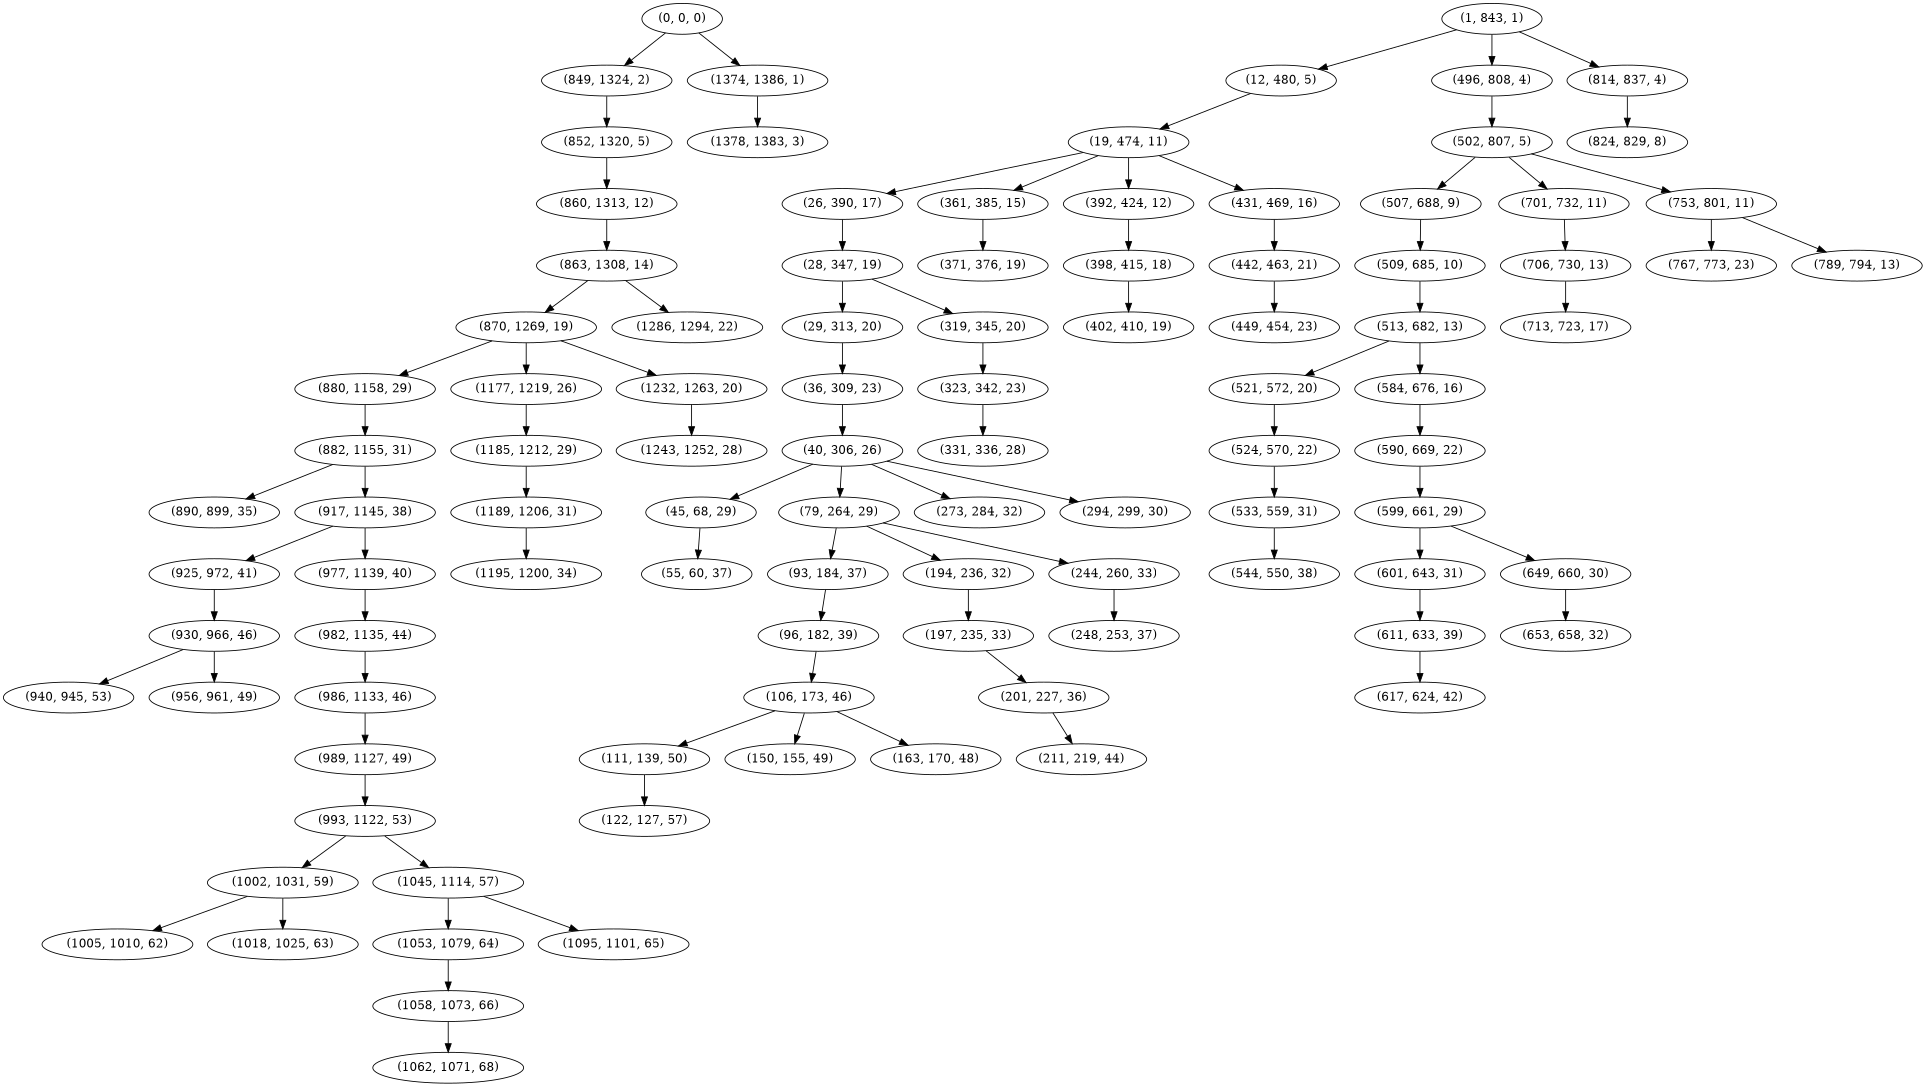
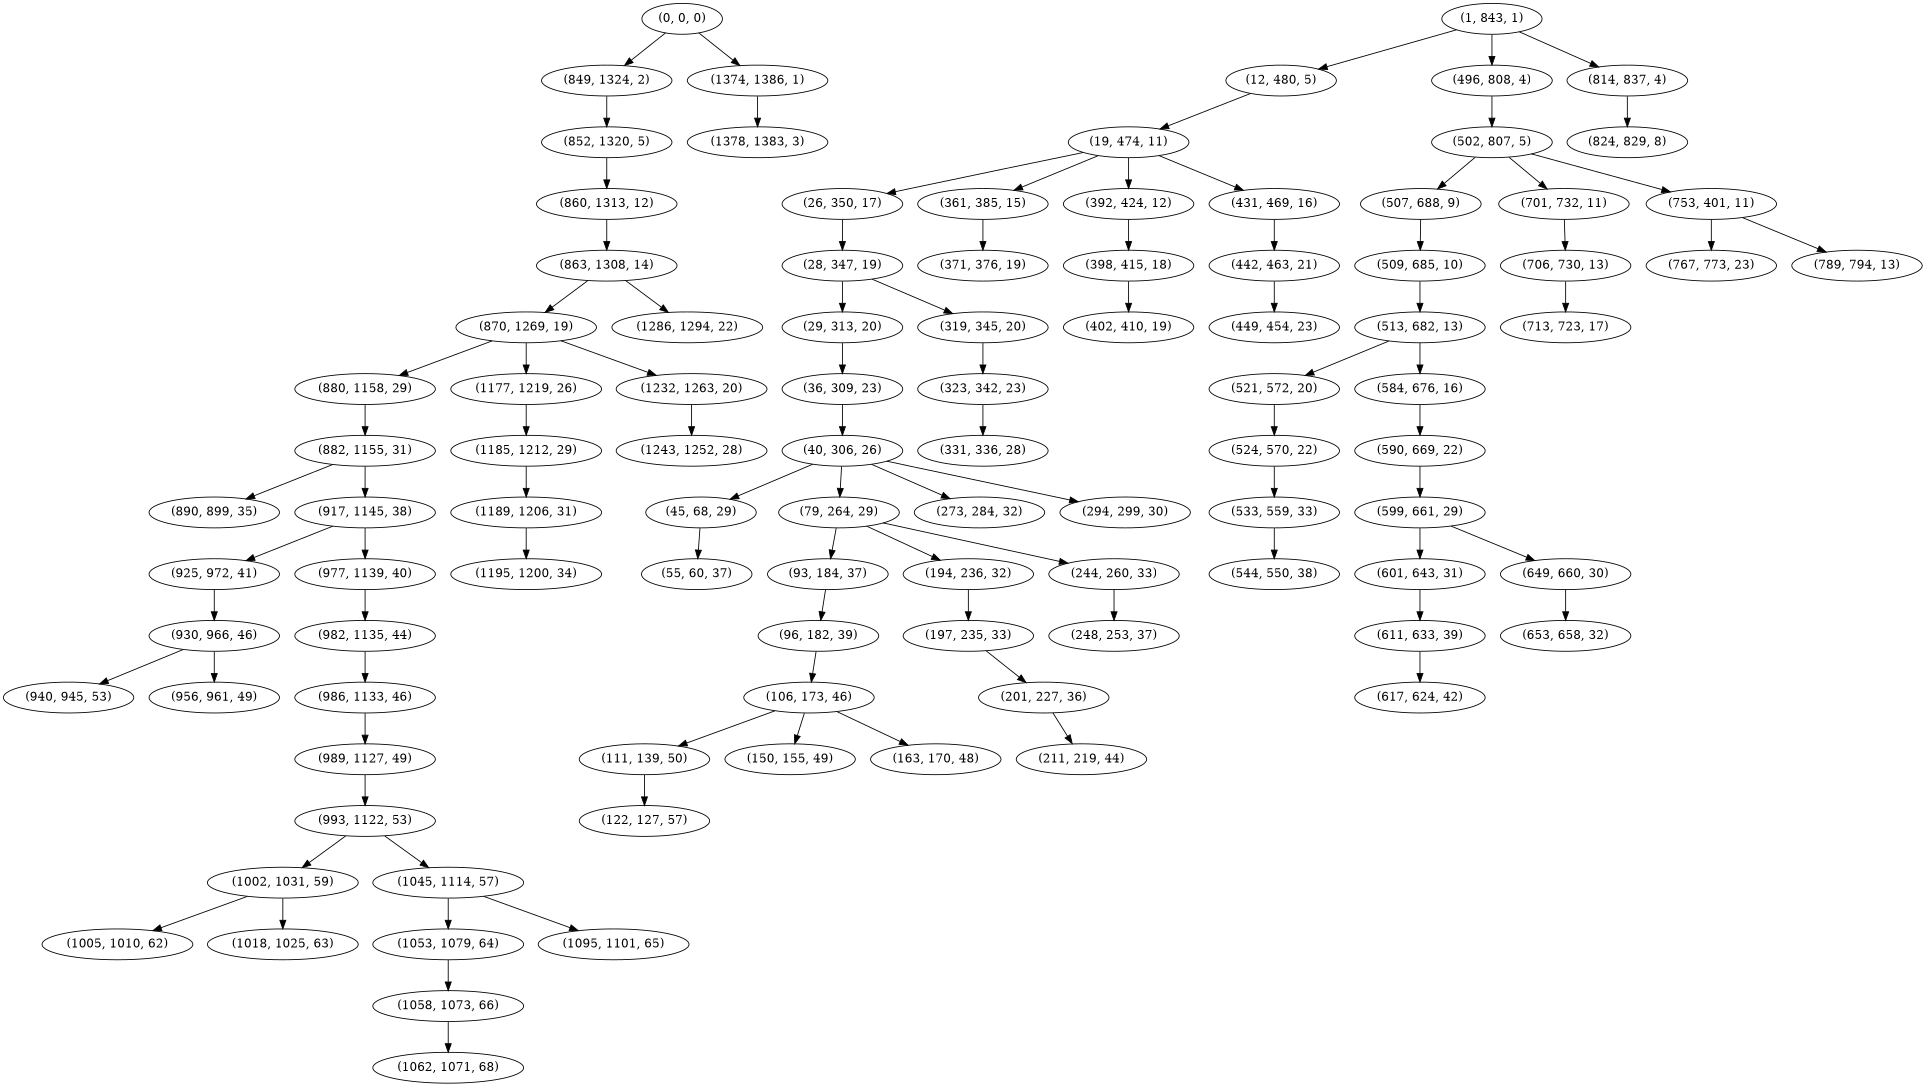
node "(26, 390, 17)": label "(26, 390, 17)" -> "(26, 350, 17)"
node "(753, 801, 11)": label "(753, 801, 11)" -> "(753, 401, 11)"
node "(533, 559, 31)": label "(533, 559, 31)" -> "(533, 559, 33)"
